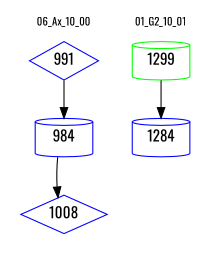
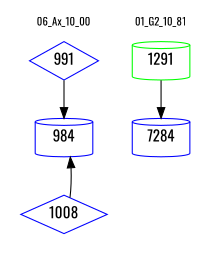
cluster "01_G2_10_01": label "01_G2_10_01" -> "01_G2_10_81"
node "1299": label "1299" -> "1291"
node "1284": label "1284" -> "7284"
edge "984" -> "1008": reversed
